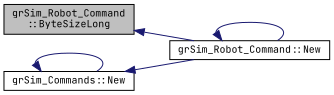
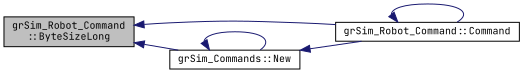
edge "grSim_Commands::New" -> "grSim_Robot_Command ::ByteSizeLong": added
node "grSim_Robot_Command::New": label "grSim_Robot_Command::New" -> "grSim_Robot_Command::Command"
